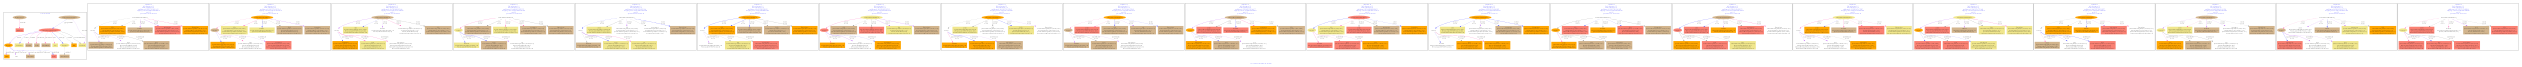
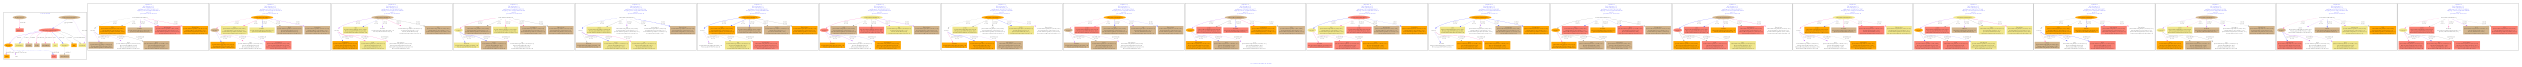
node "nationality": removed
